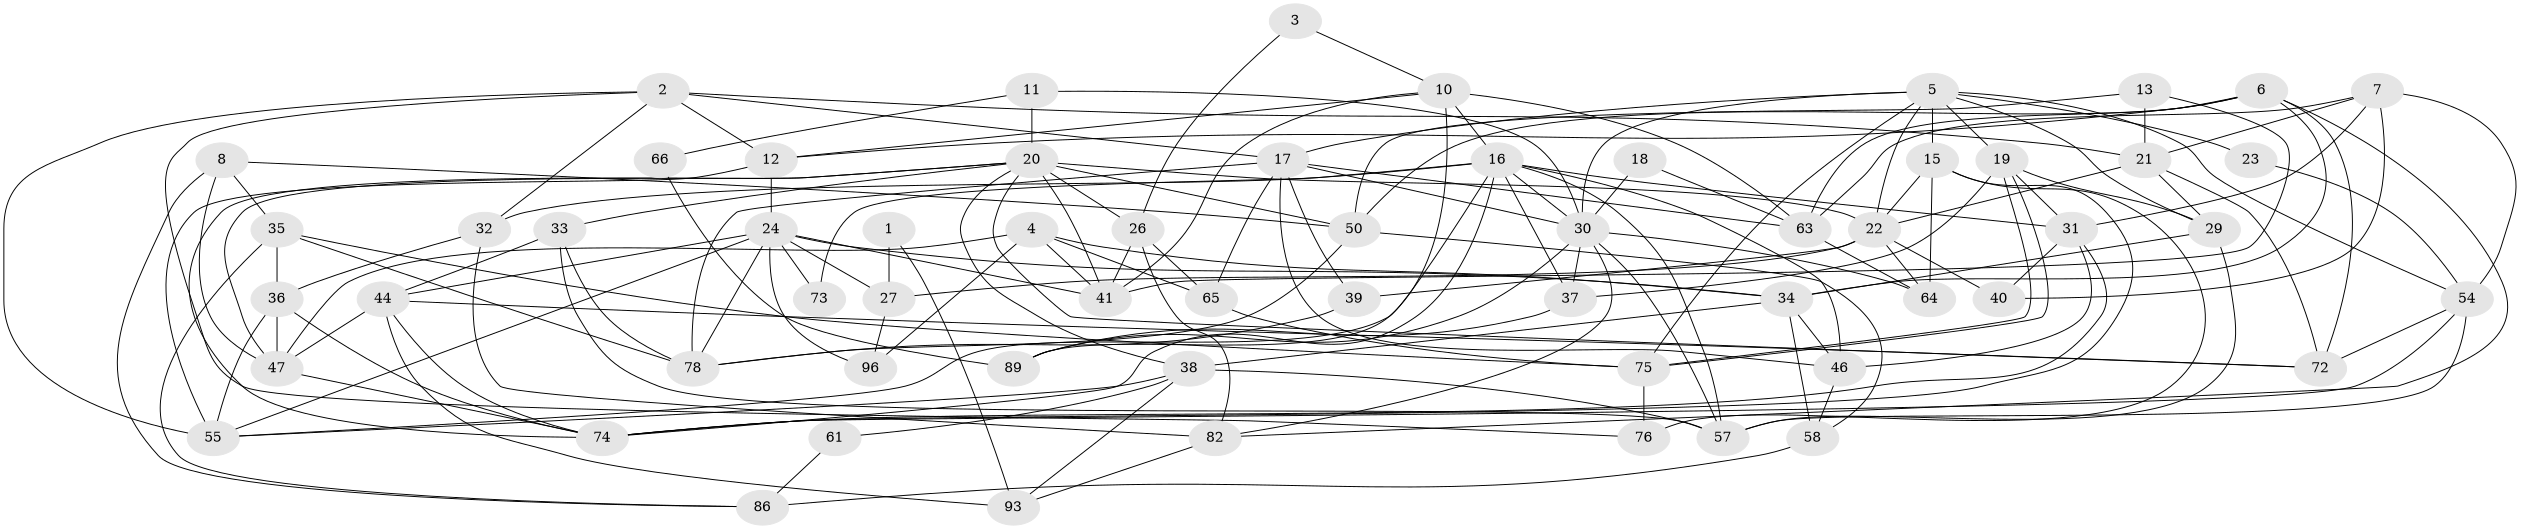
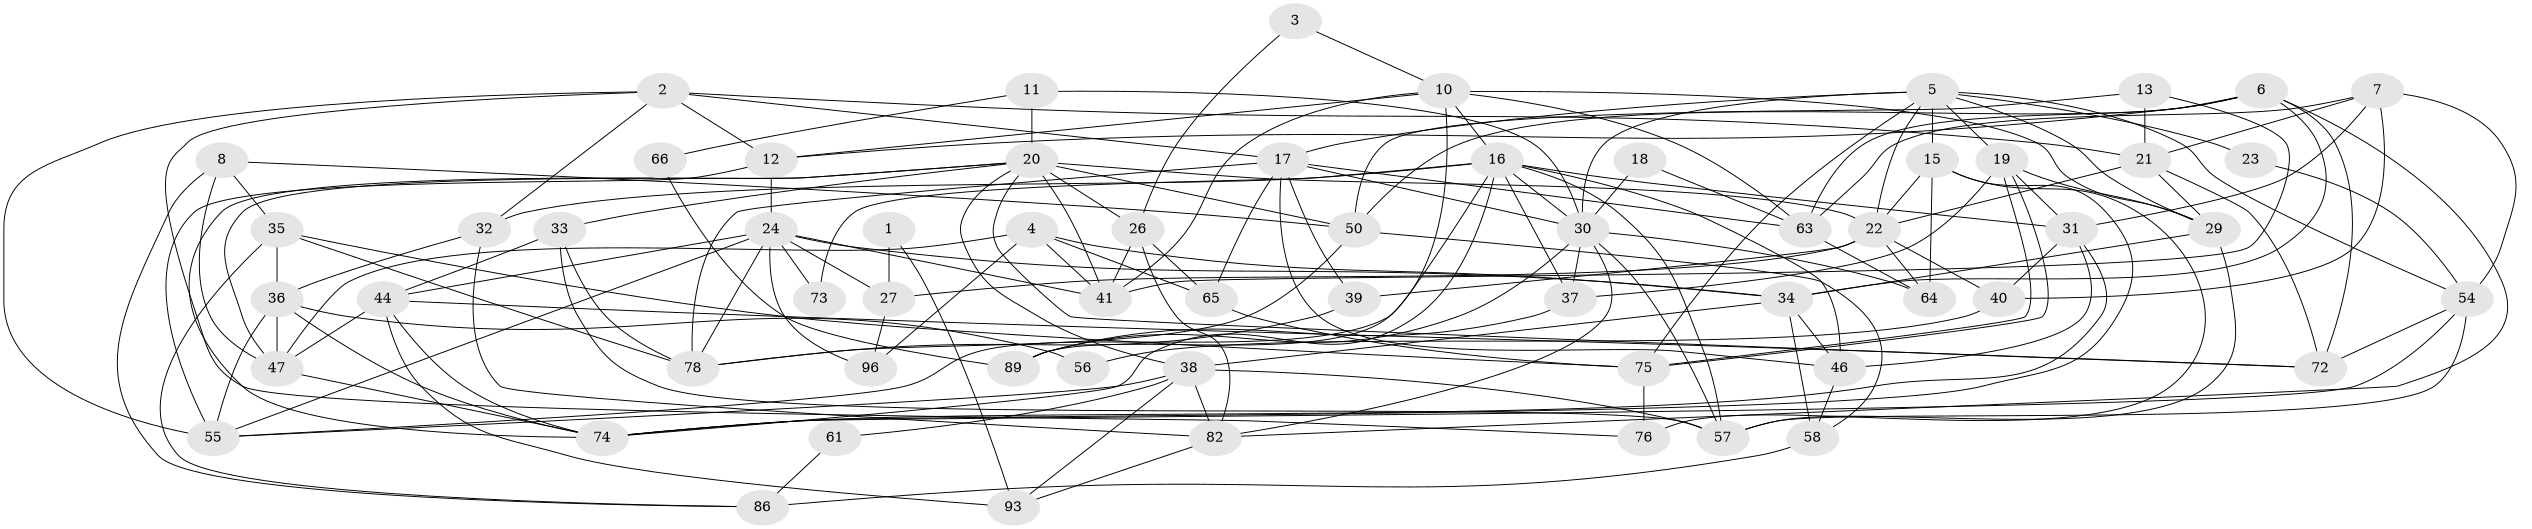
edge "10" -- "29": added
node "56": added
edge "38" -- "82": added
